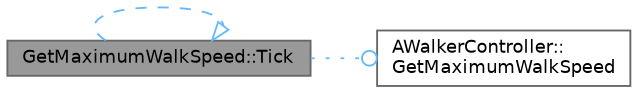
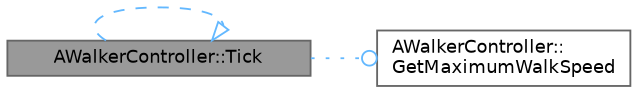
node "GetMaximumWalkSpeed::Tick": label "GetMaximumWalkSpeed::Tick" -> "AWalkerController::Tick"
